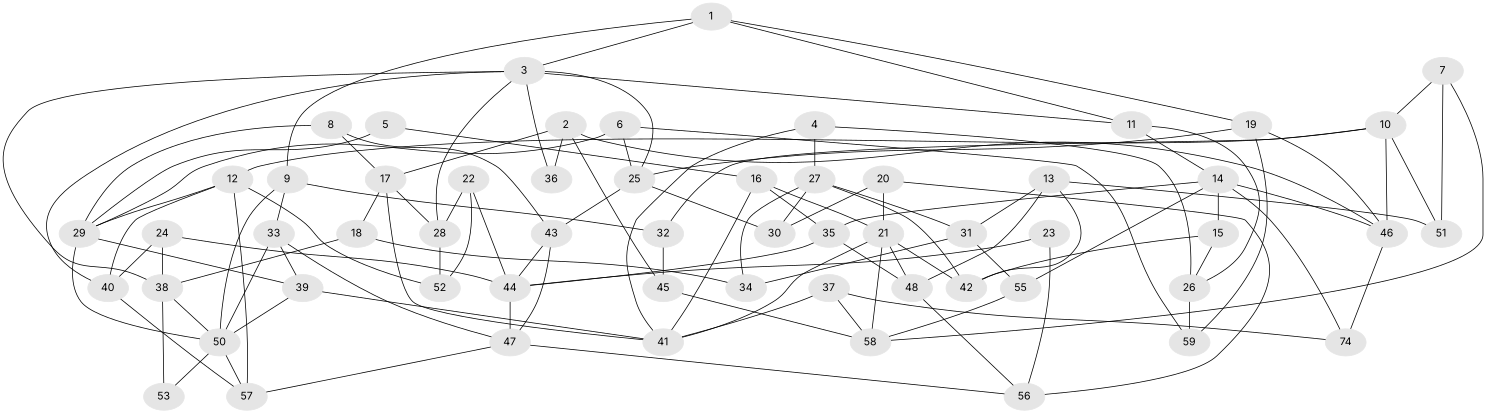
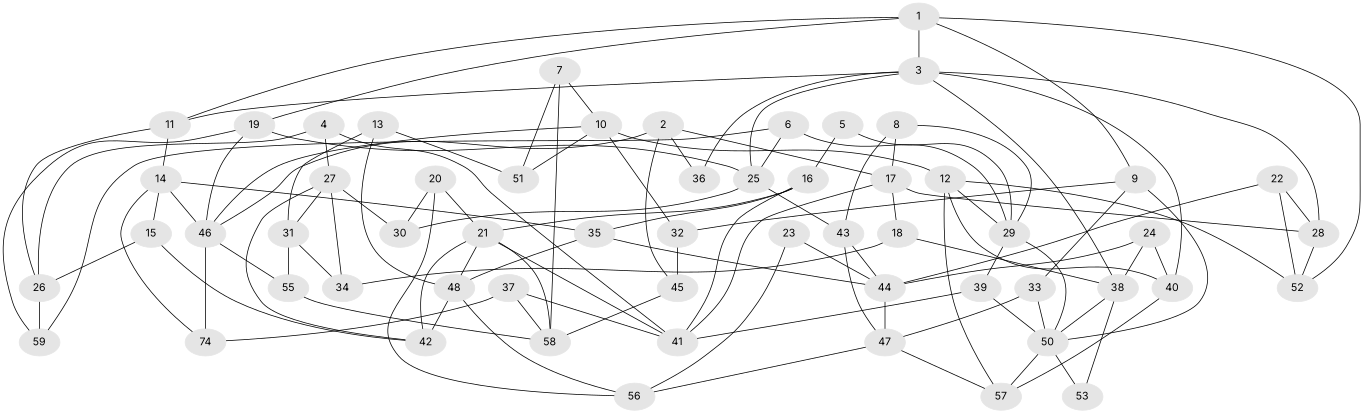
edge "1" -- "52": added
edge "14" -- "55": now "46" -- "55"
edge "13" -- "42": now "48" -- "42"
edge "33" -- "39": removed
